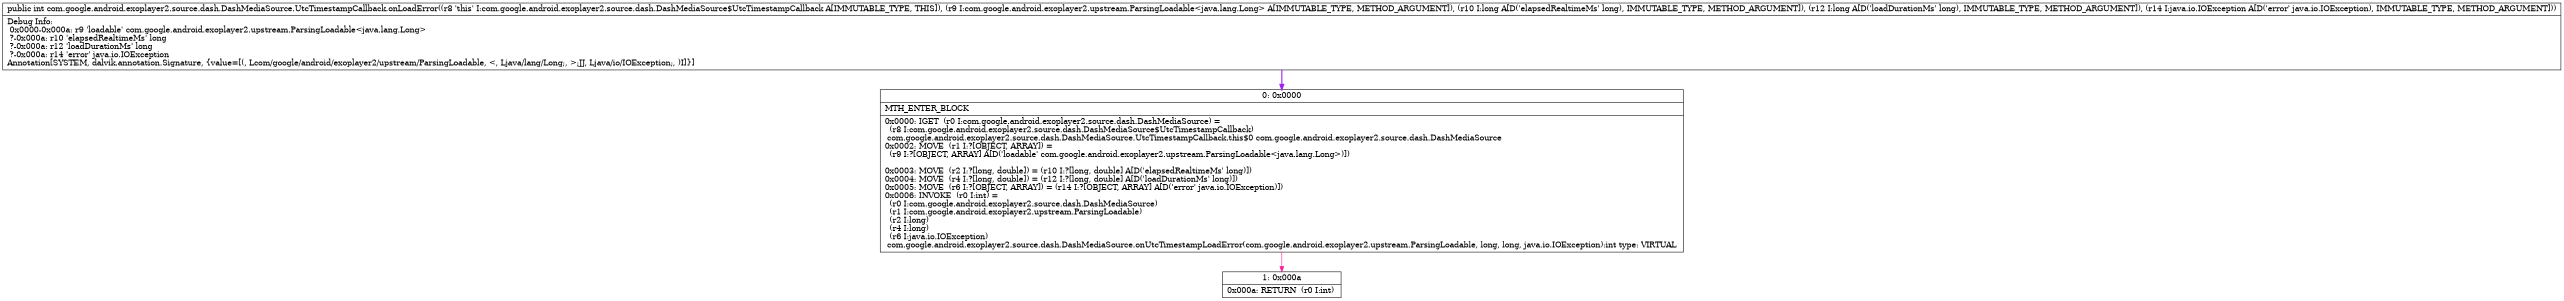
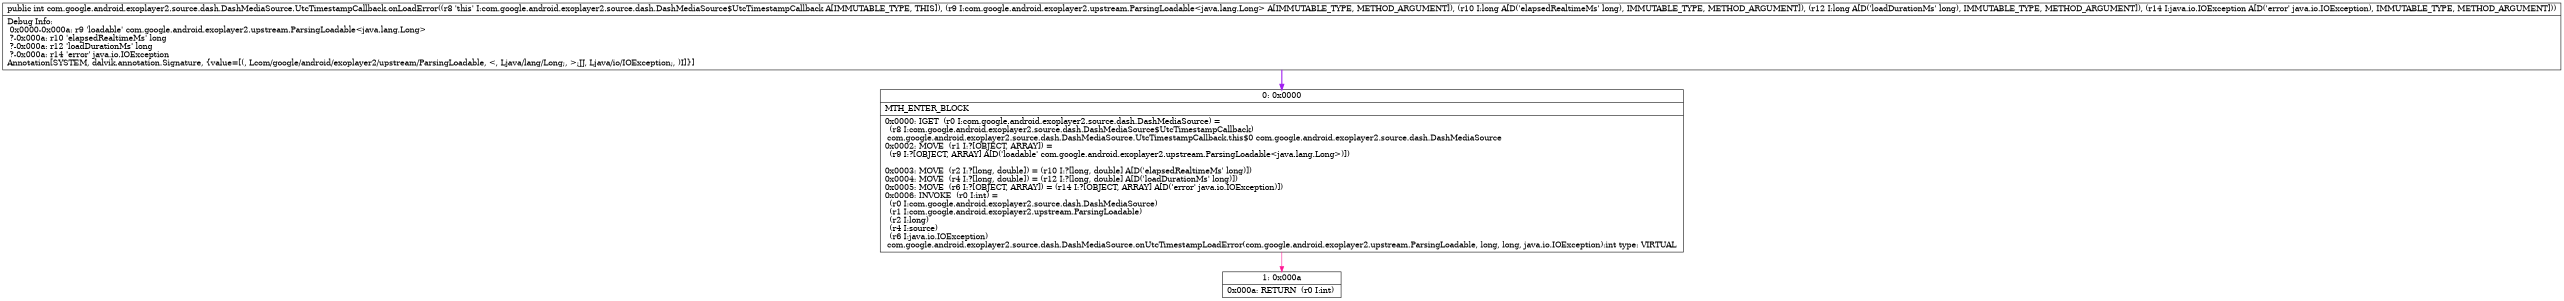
node "0: 0x0000": text "(r4 I:long)" -> "(r4 I:source)"
